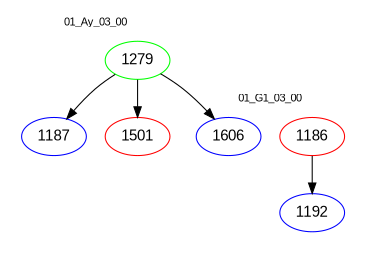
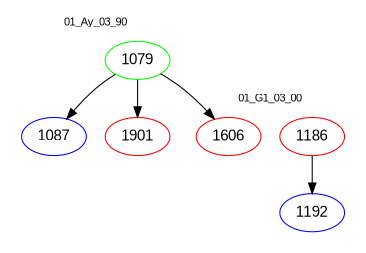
cluster "01_Ay_03_00": label "01_Ay_03_00" -> "01_Ay_03_90"
node "1279": label "1279" -> "1079"
node "1187": label "1187" -> "1087"
node "1501": label "1501" -> "1901"
node "1606": color blue -> red
